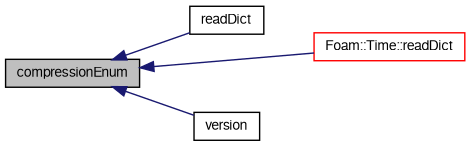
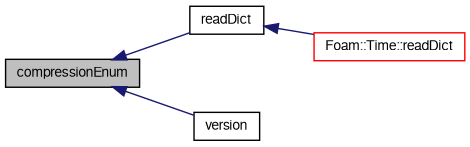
edge "Foam::Time::readDict" -> "compressionEnum": now "Foam::Time::readDict" -> "readDict"
